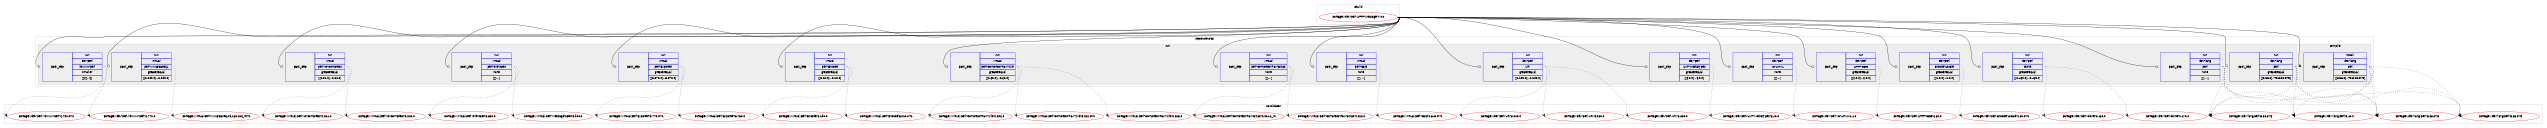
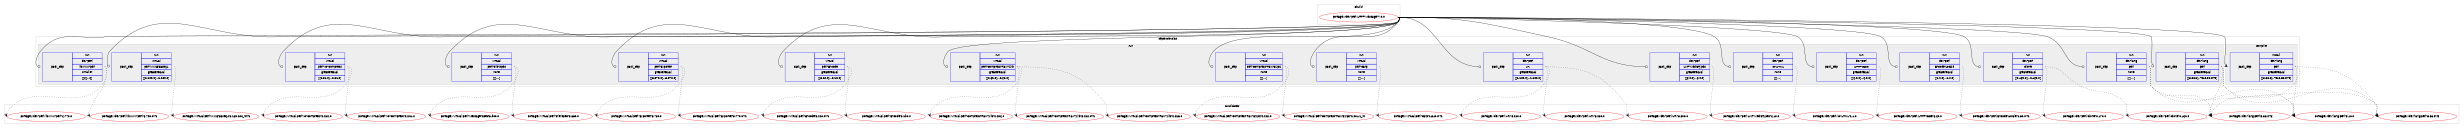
node "portage://dev-lang/perl-5.38.2-r3": removed
